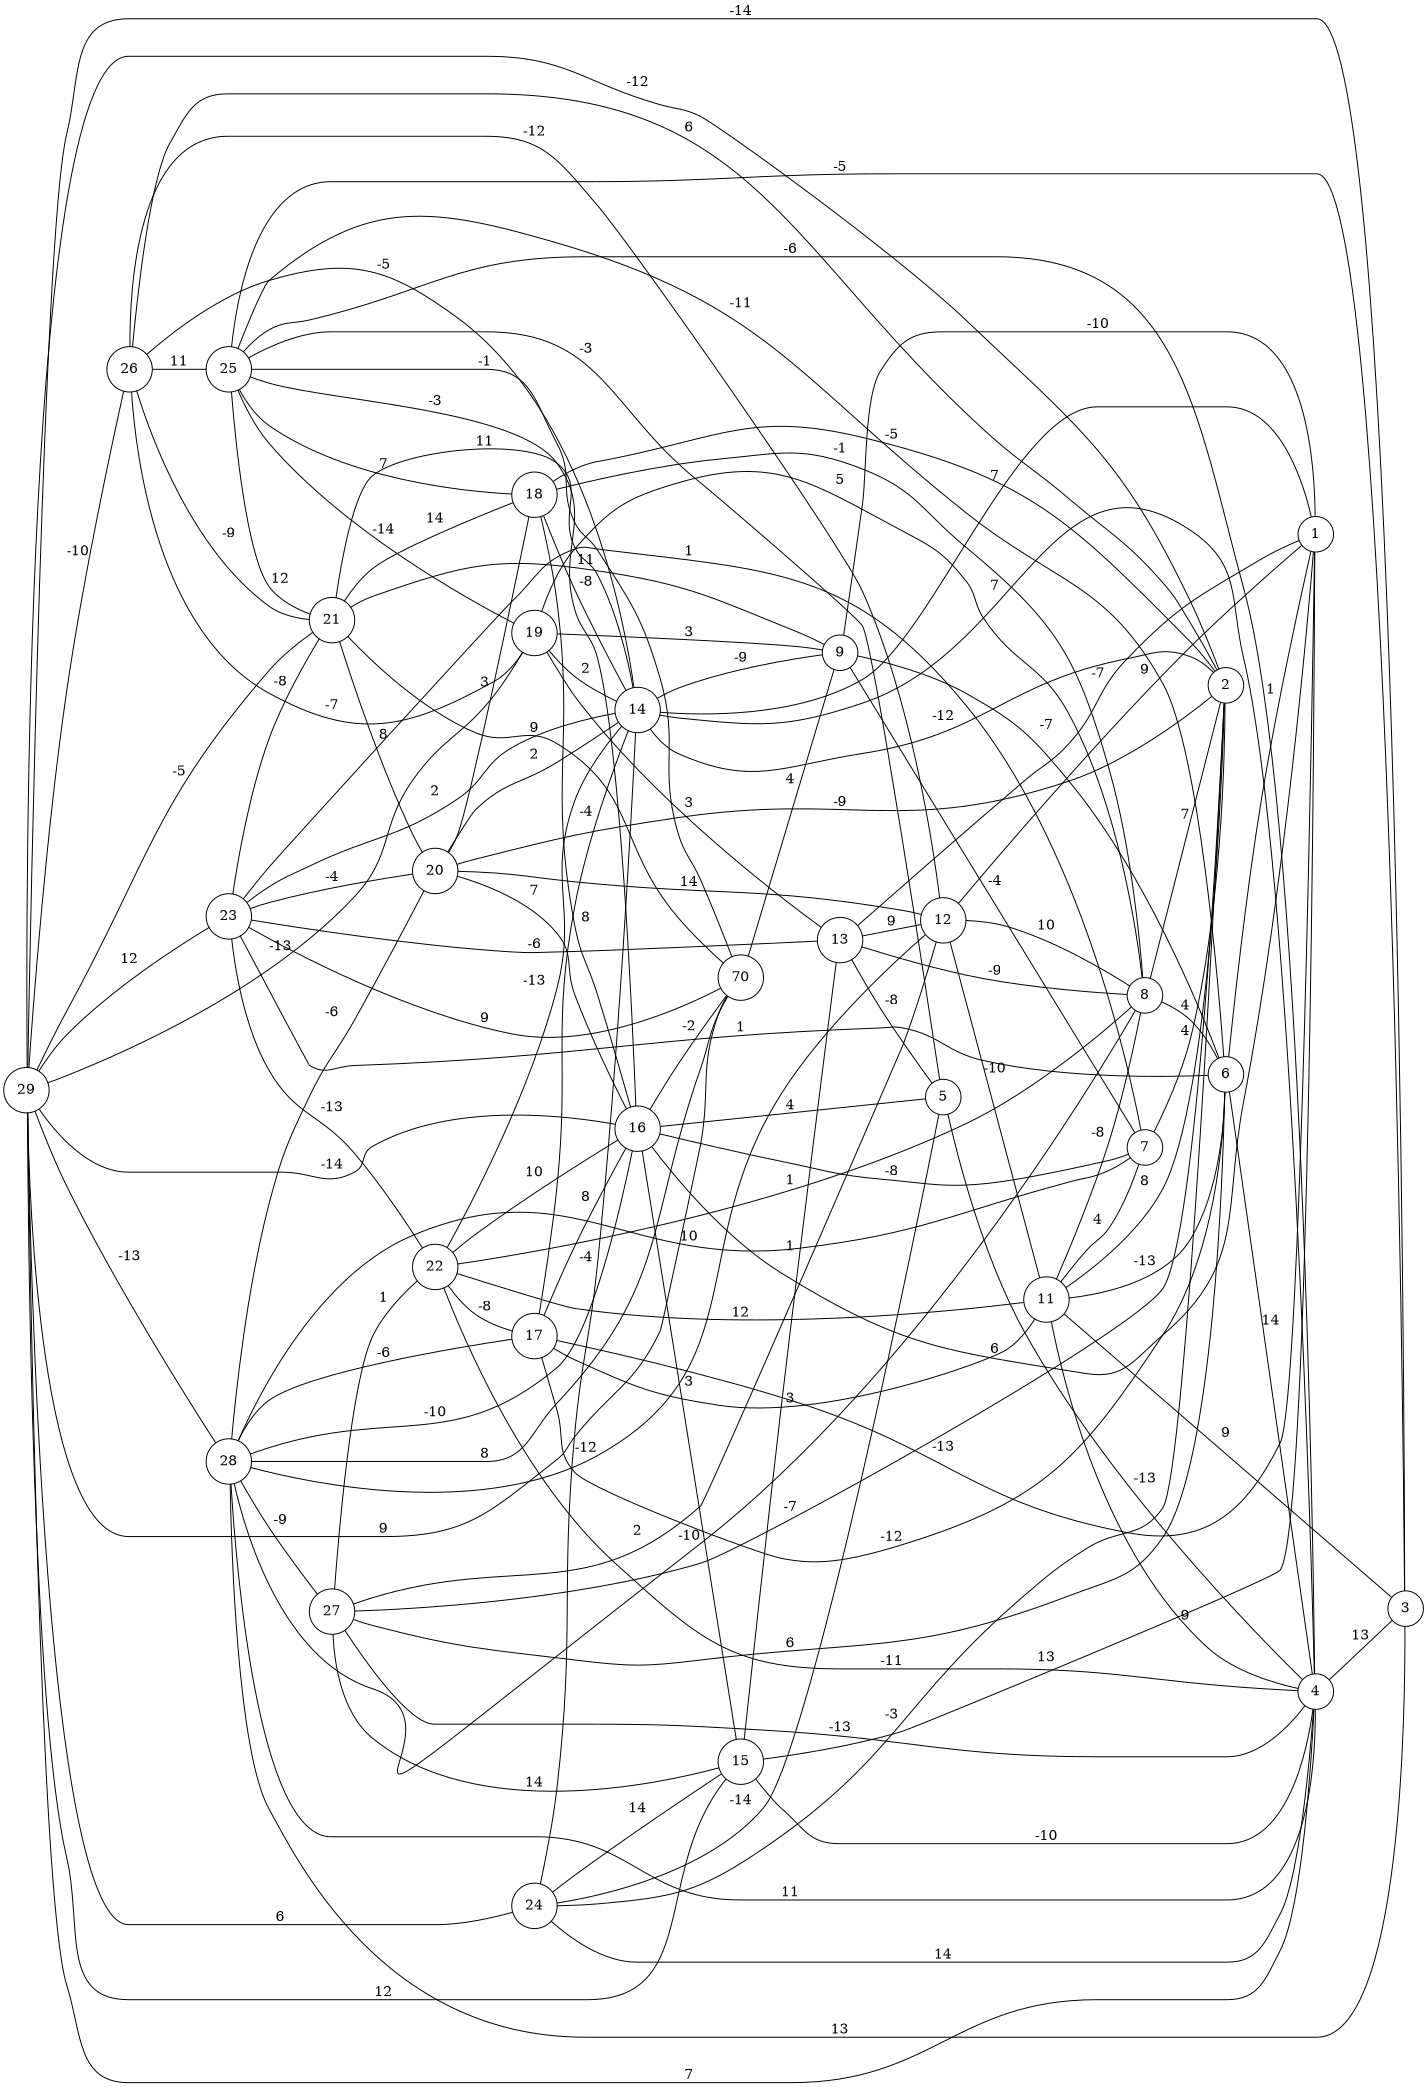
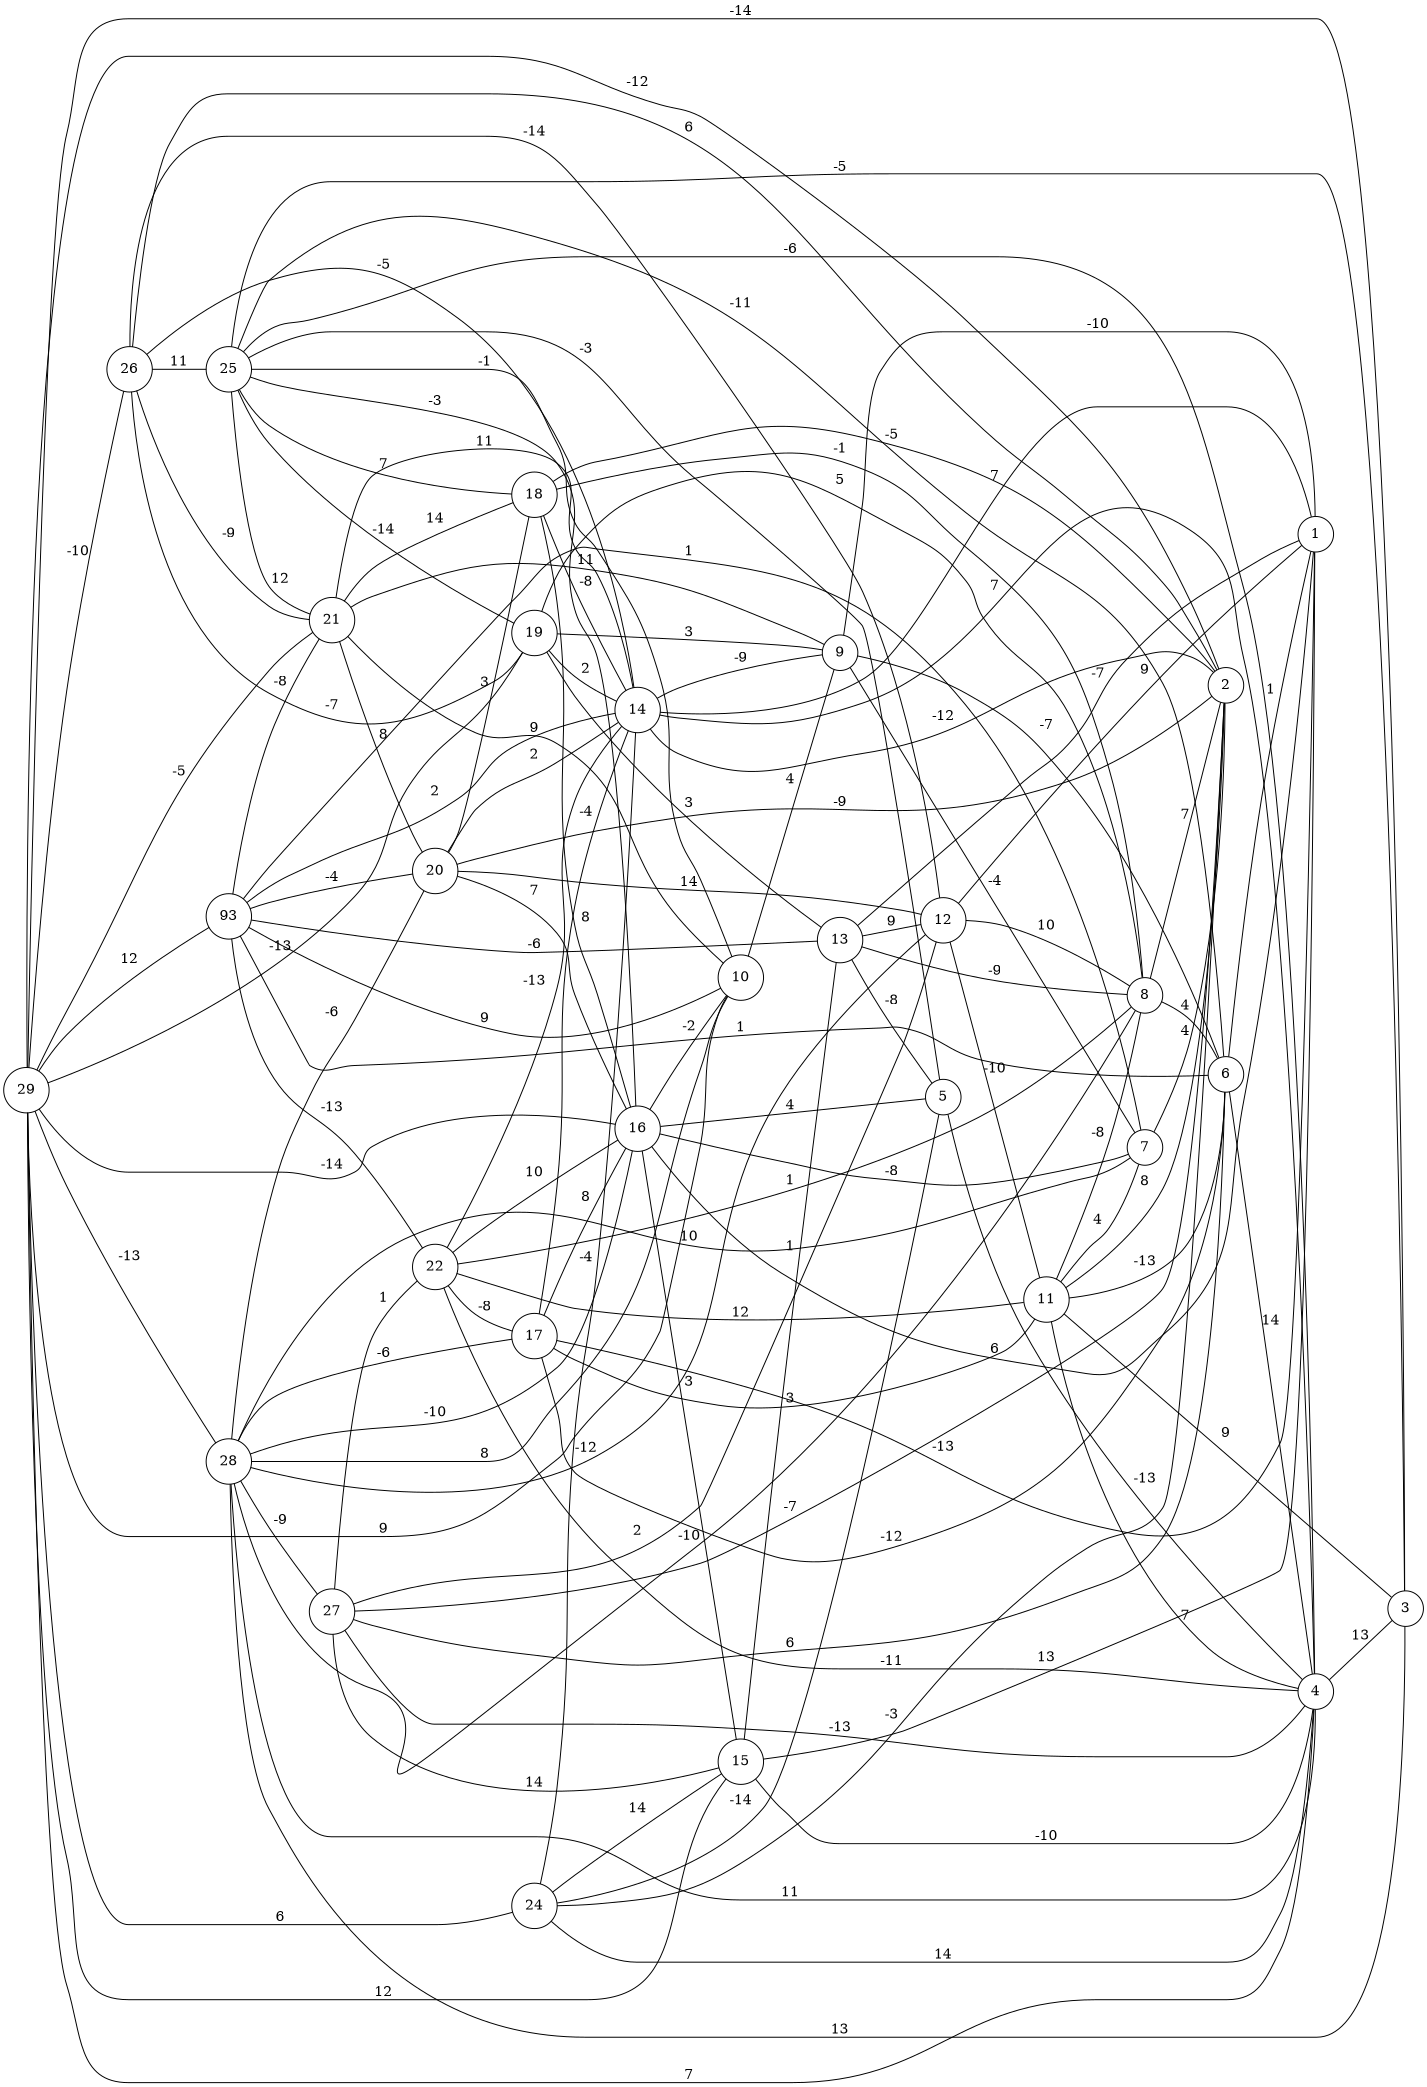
edge "26" -- "12": label "-12" -> "-14"
node "23": label "23" -> "93"
node "70": label "70" -> "10"
edge "11" -- "4": label "9" -> "7"
